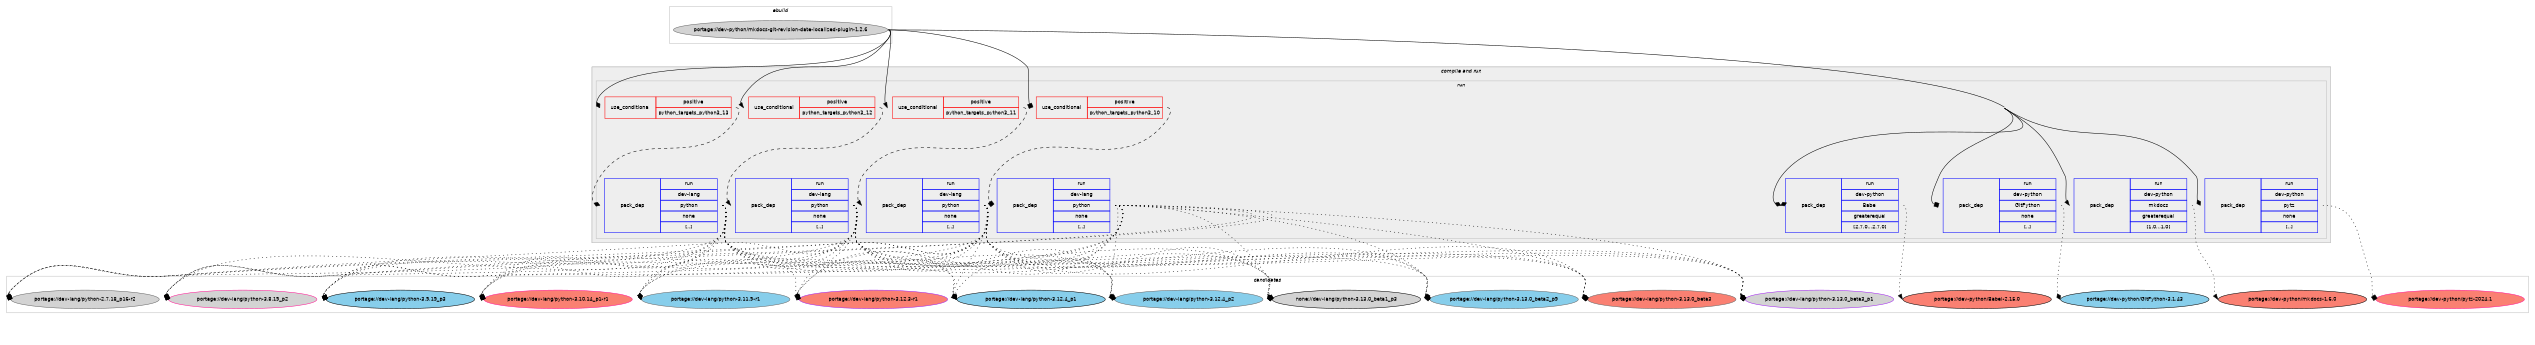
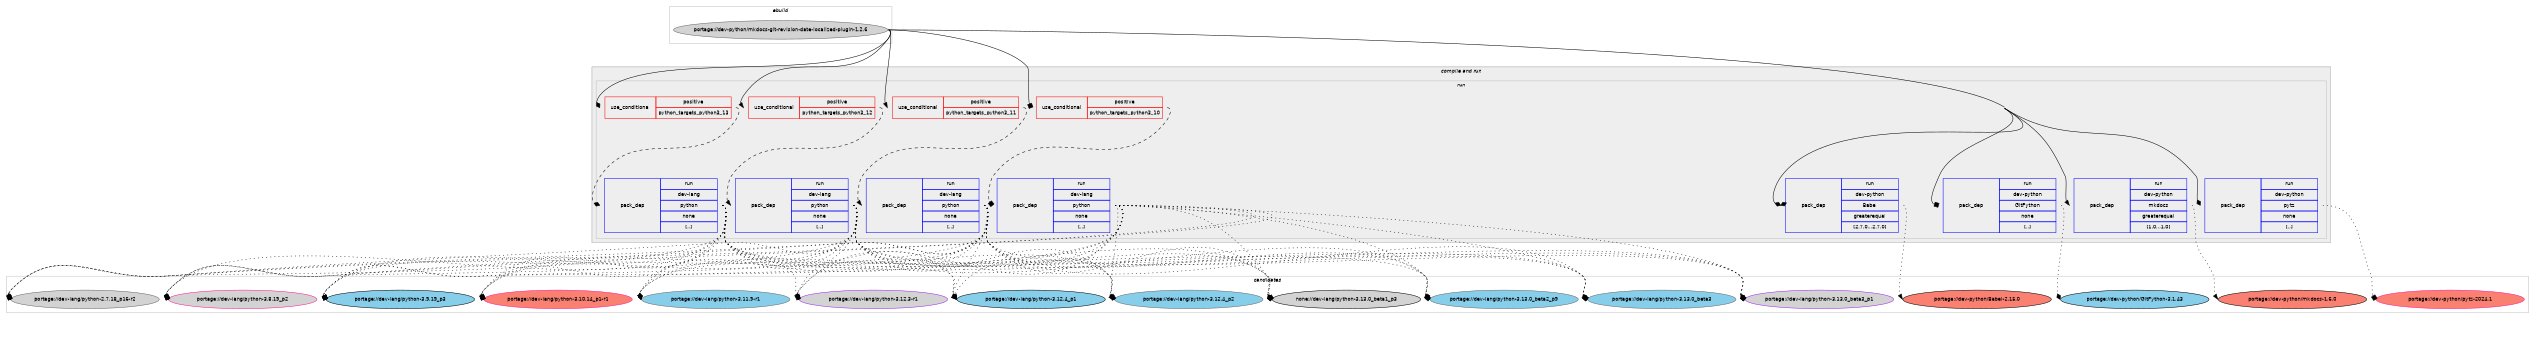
node "portage://dev-lang/python-3.12.3-r1": fillcolor salmon -> lightgrey
node "portage://dev-lang/python-3.13.0_beta3": fillcolor salmon -> skyblue
